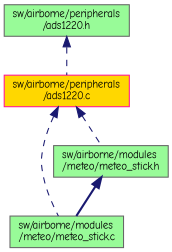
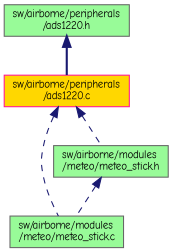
edge "sw/airborne/peripherals /ads1220.c" -> "sw/airborne/peripherals /ads1220.h": style dashed -> bold
edge "sw/airborne/modules /meteo/meteo_stick.c" -> "sw/airborne/modules /meteo/meteo_stick.h": style bold -> dashed
